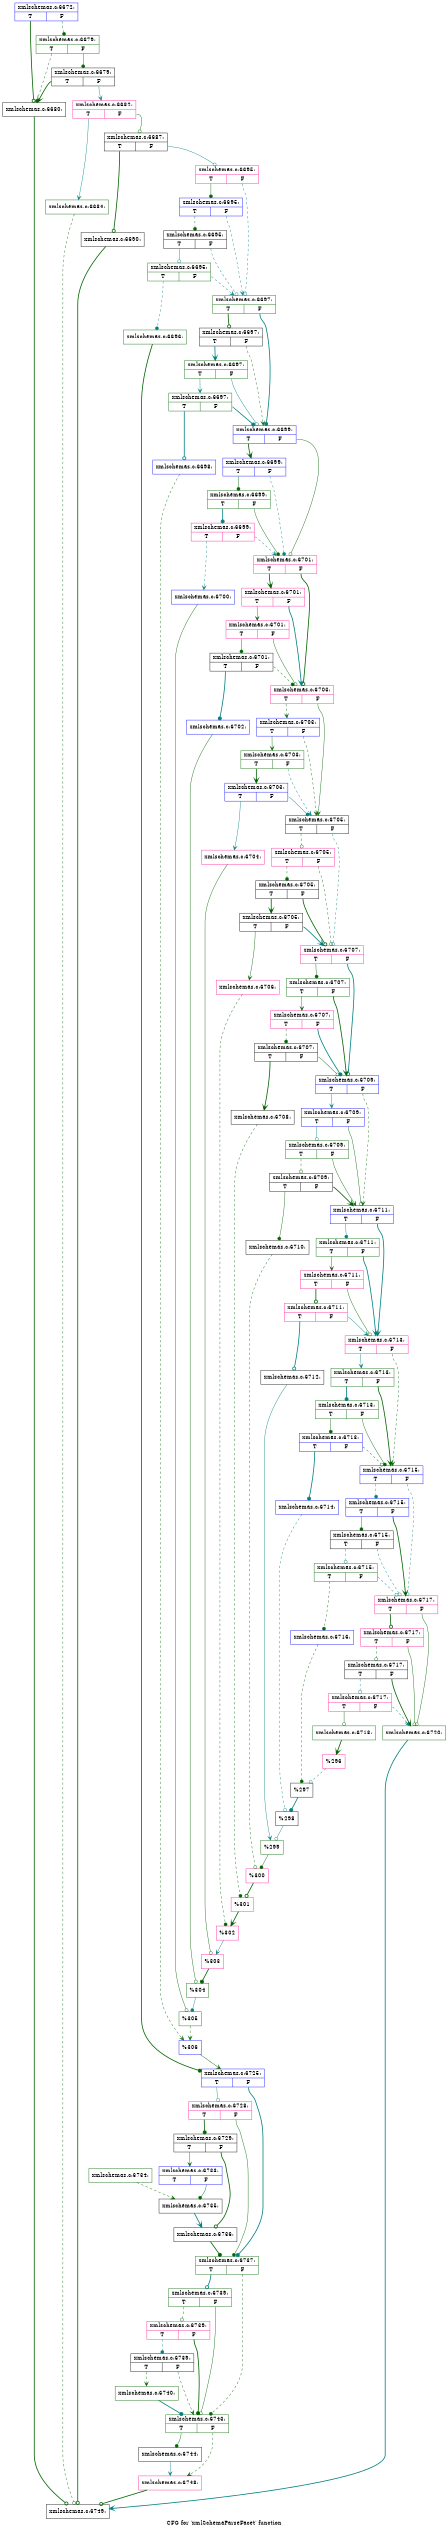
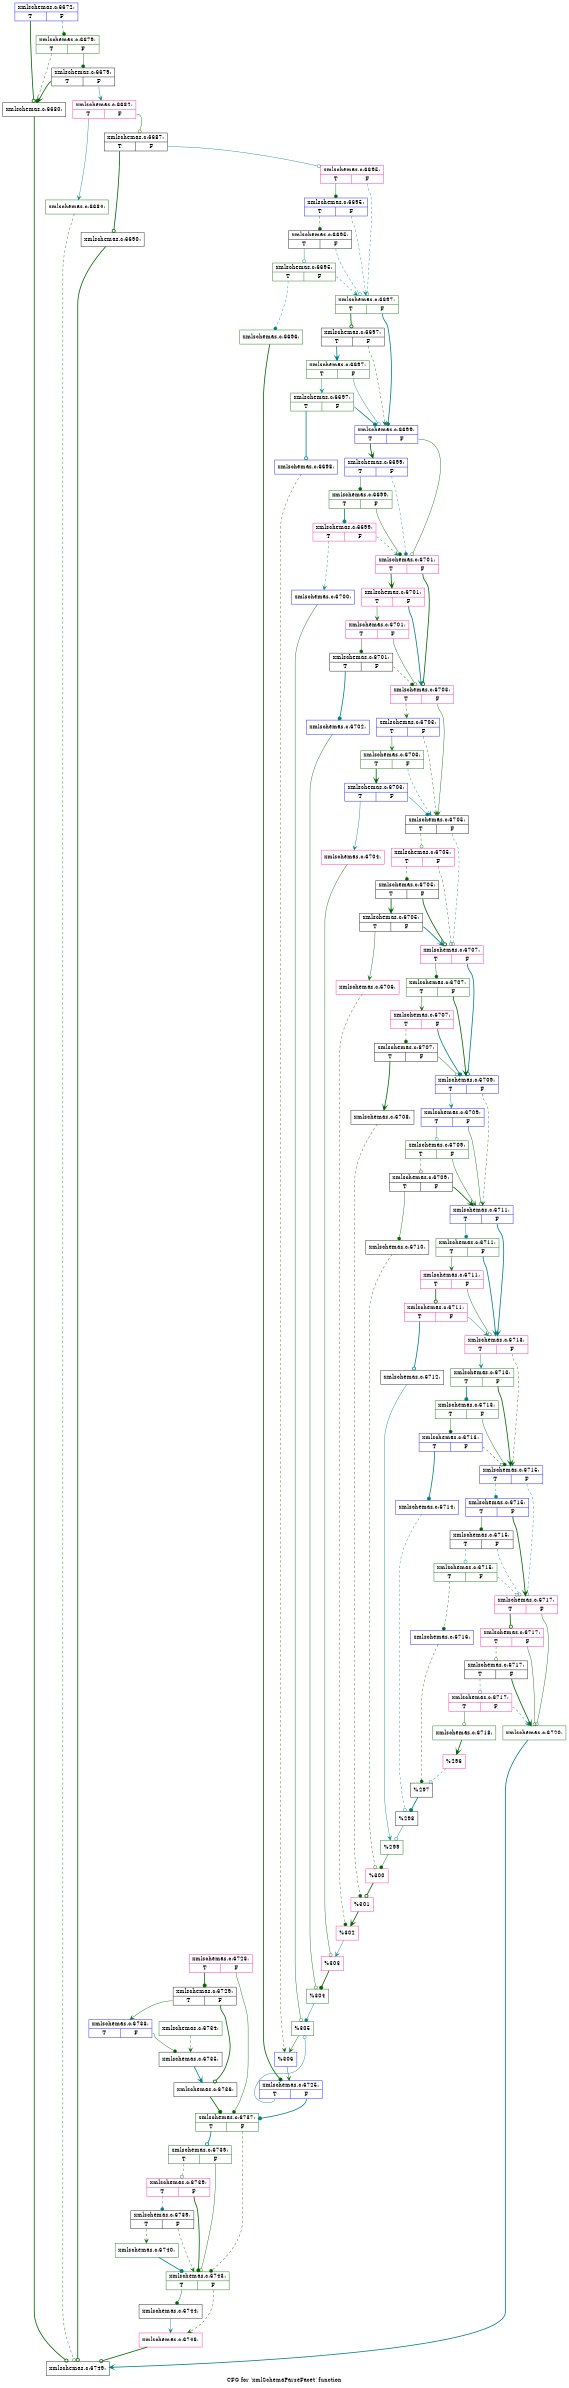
edge "%305" -> "%306": style dashed -> solid
edge "xmlschemas.c:6725:" -> "xmlschemas.c:6728:": now "xmlschemas.c:6725:" -> "%305"
